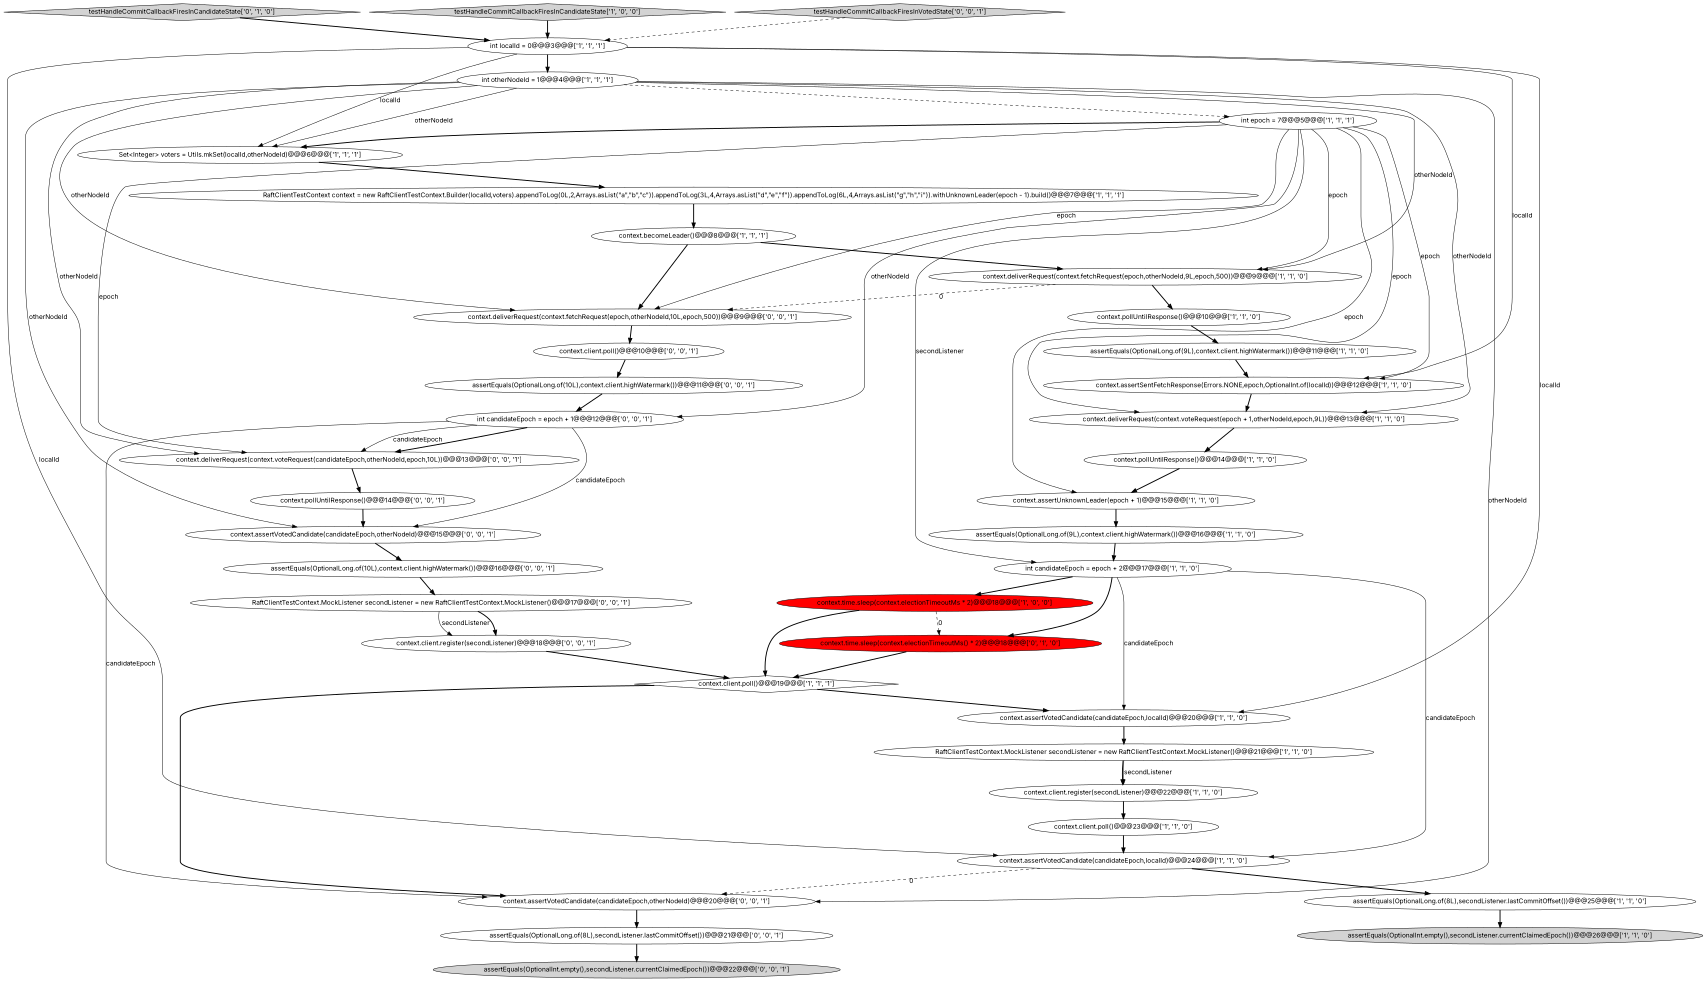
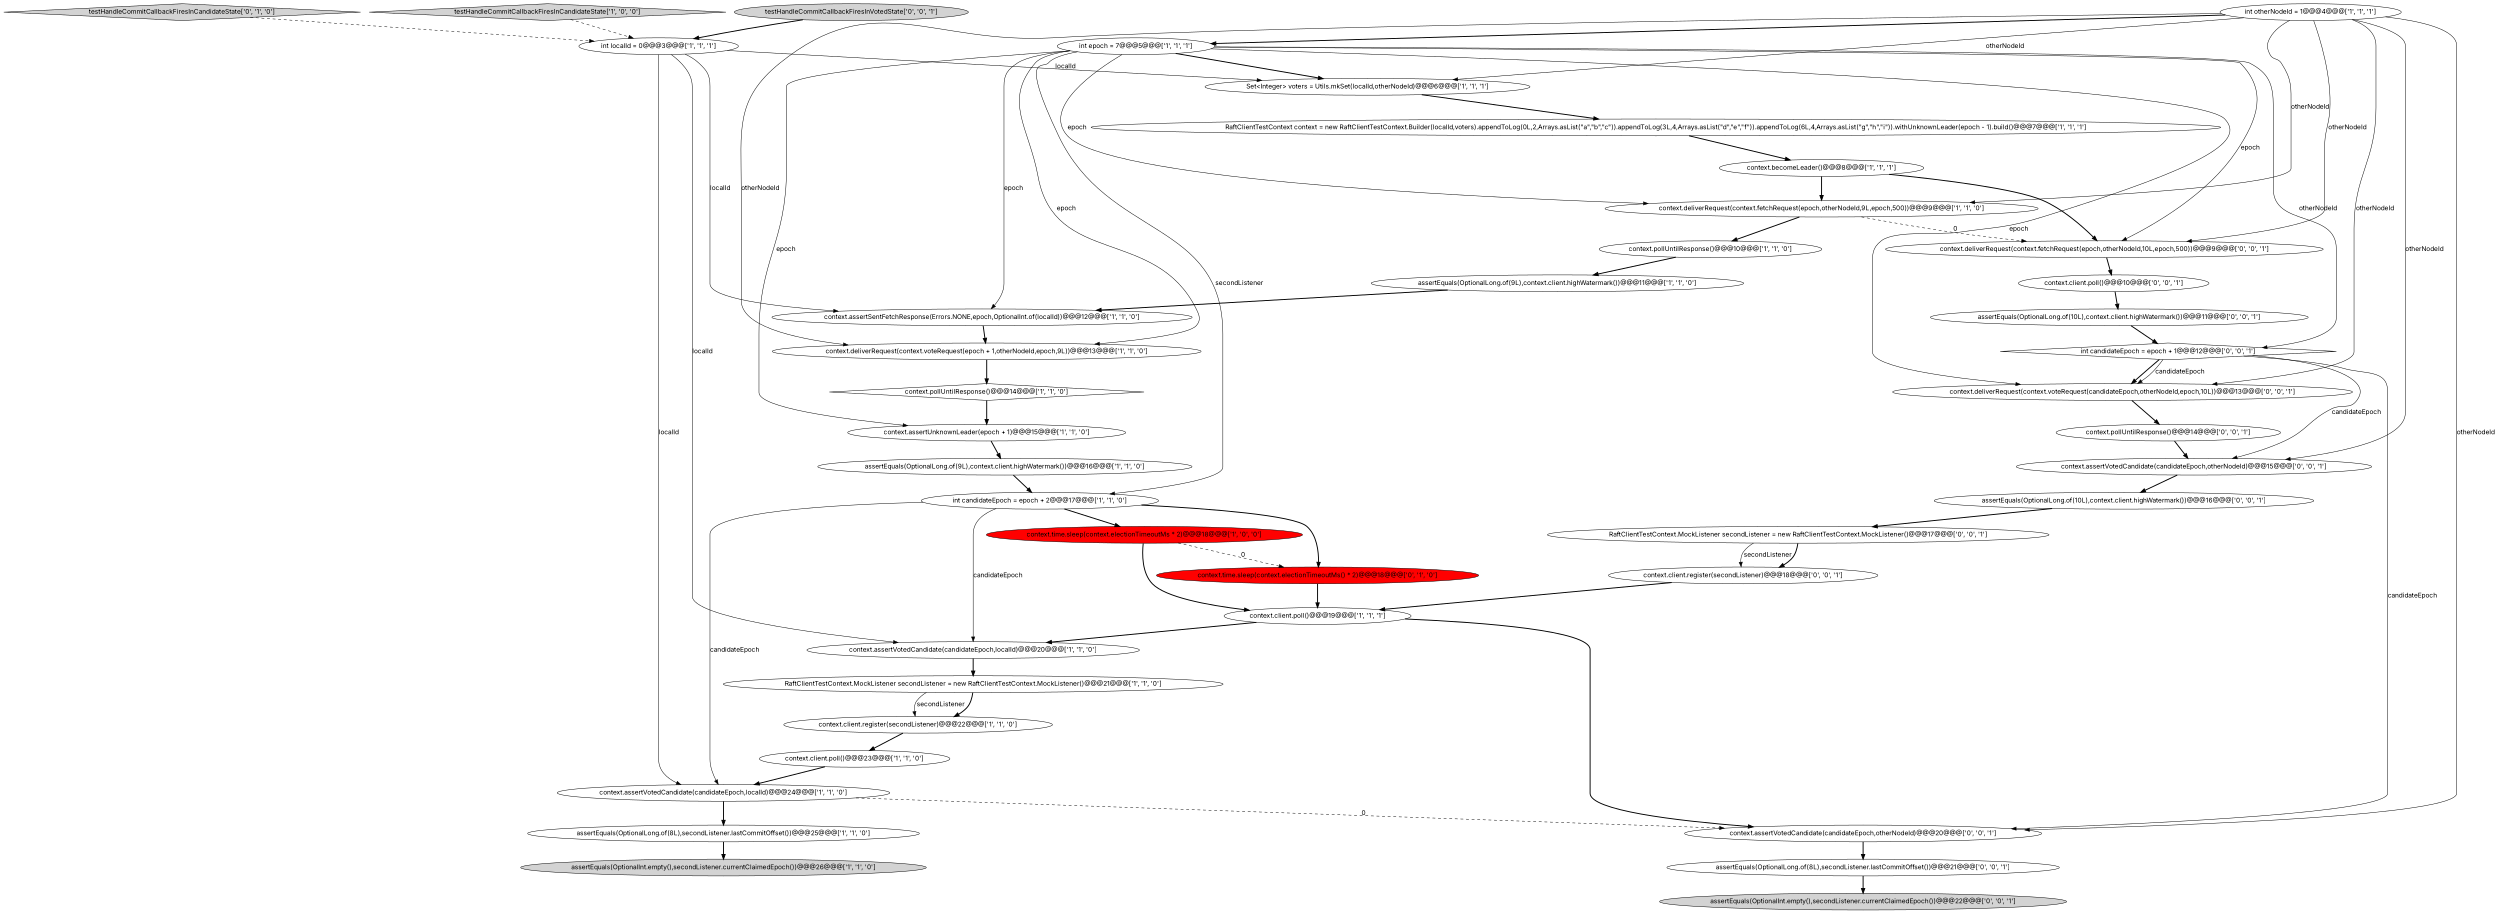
node "testHandleCommitCallbackFiresInVotedState['0', '0', '1']": shape diamond -> ellipse
edge "testHandleCommitCallbackFiresInCandidateState['1', '0', '0']" -> "int localId = 0@@@3@@@['1', '1', '1']": style bold -> dashed
edge "testHandleCommitCallbackFiresInCandidateState['0', '1', '0']" -> "int localId = 0@@@3@@@['1', '1', '1']": style bold -> dashed
edge "testHandleCommitCallbackFiresInVotedState['0', '0', '1']" -> "int localId = 0@@@3@@@['1', '1', '1']": style dashed -> bold
edge "int localId = 0@@@3@@@['1', '1', '1']" -> "int otherNodeId = 1@@@4@@@['1', '1', '1']": removed
edge "int otherNodeId = 1@@@4@@@['1', '1', '1']" -> "int epoch = 7@@@5@@@['1', '1', '1']": style dashed -> bold
node "int candidateEpoch = epoch + 1@@@12@@@['0', '0', '1']": shape ellipse -> diamond
node "context.pollUntilResponse()@@@14@@@['1', '1', '0']": shape ellipse -> diamond
node "context.client.poll()@@@19@@@['1', '1', '1']": shape diamond -> ellipse
